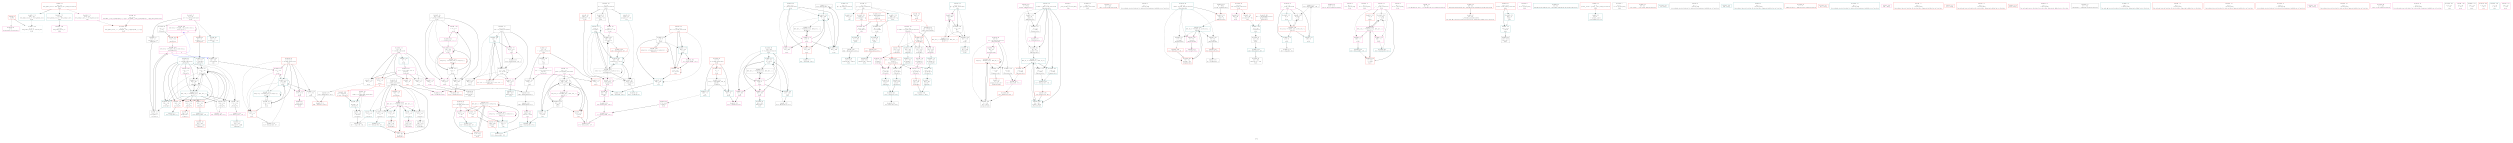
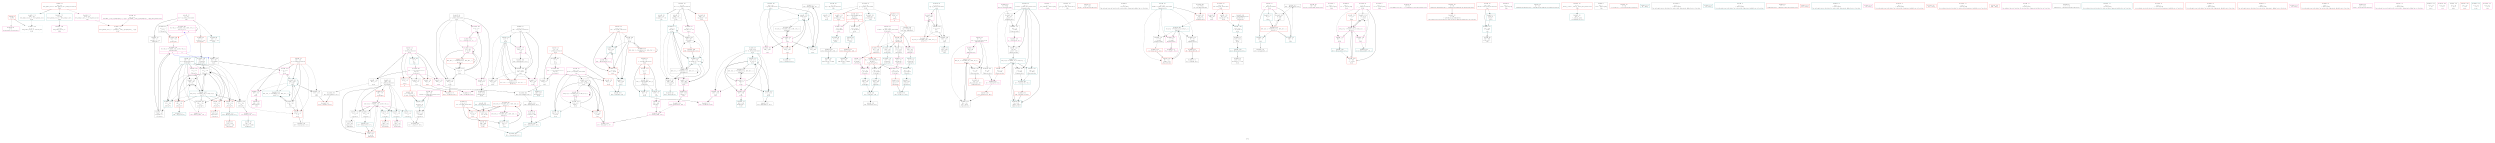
node "NodeID: 175": removed
